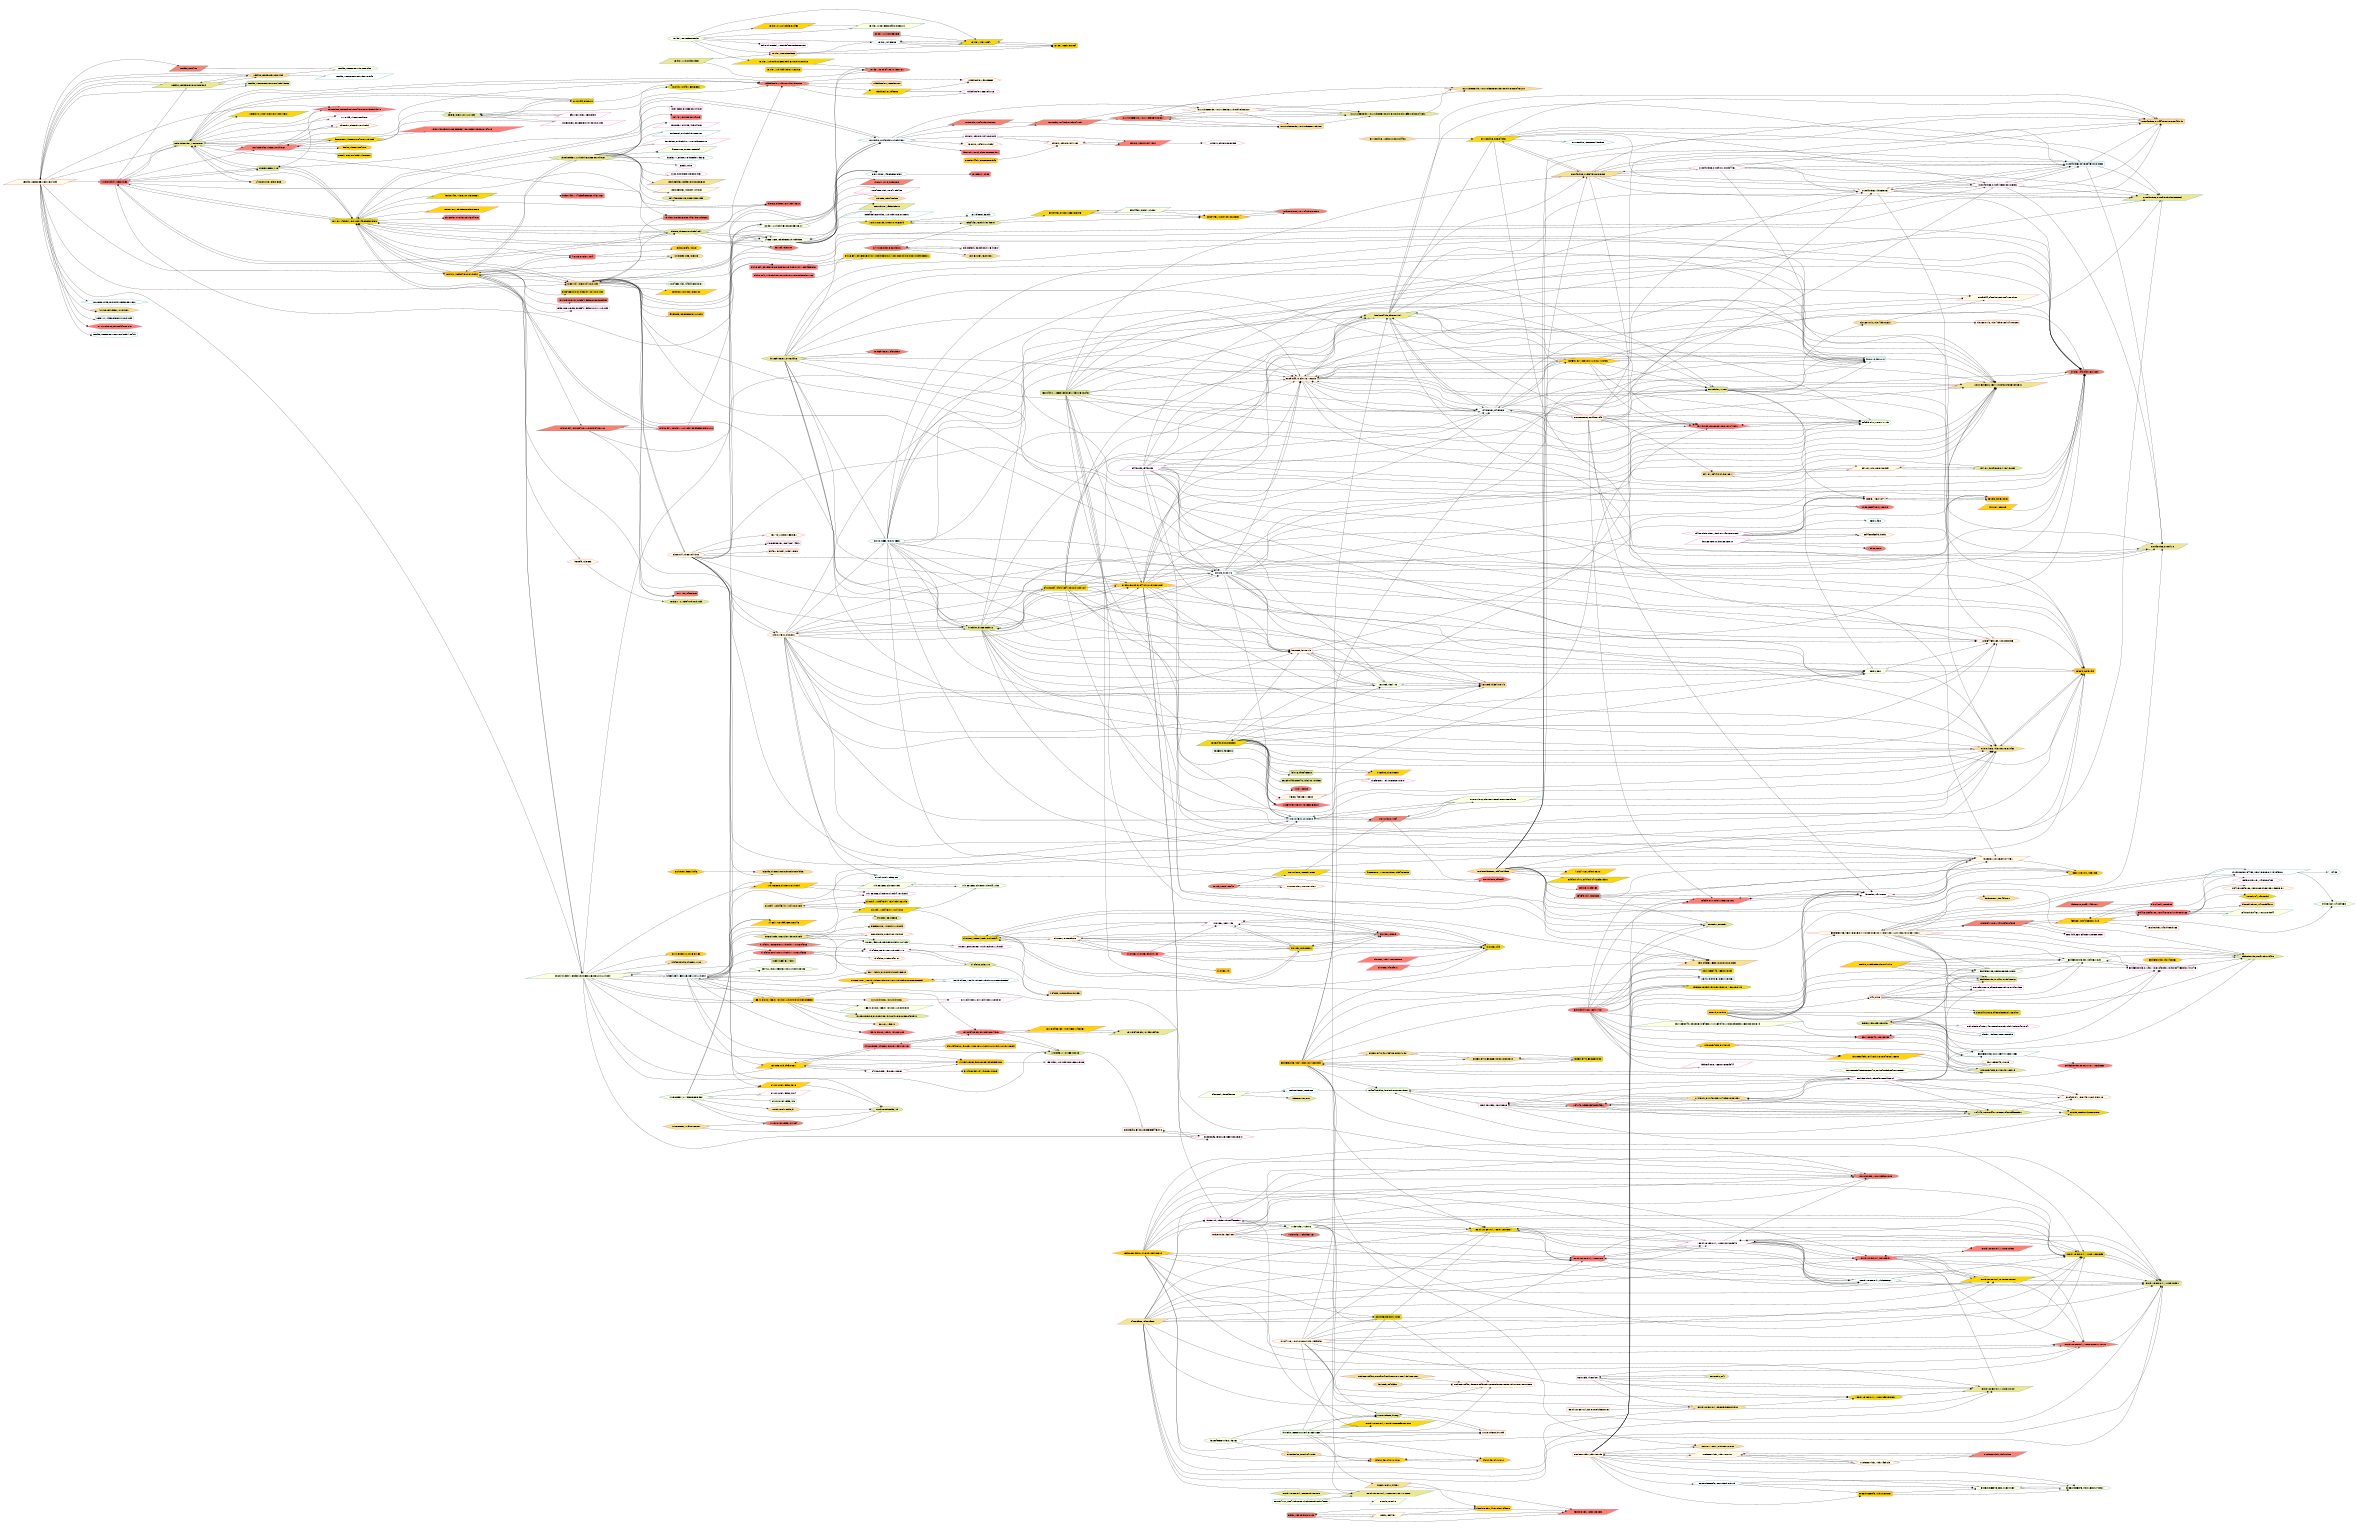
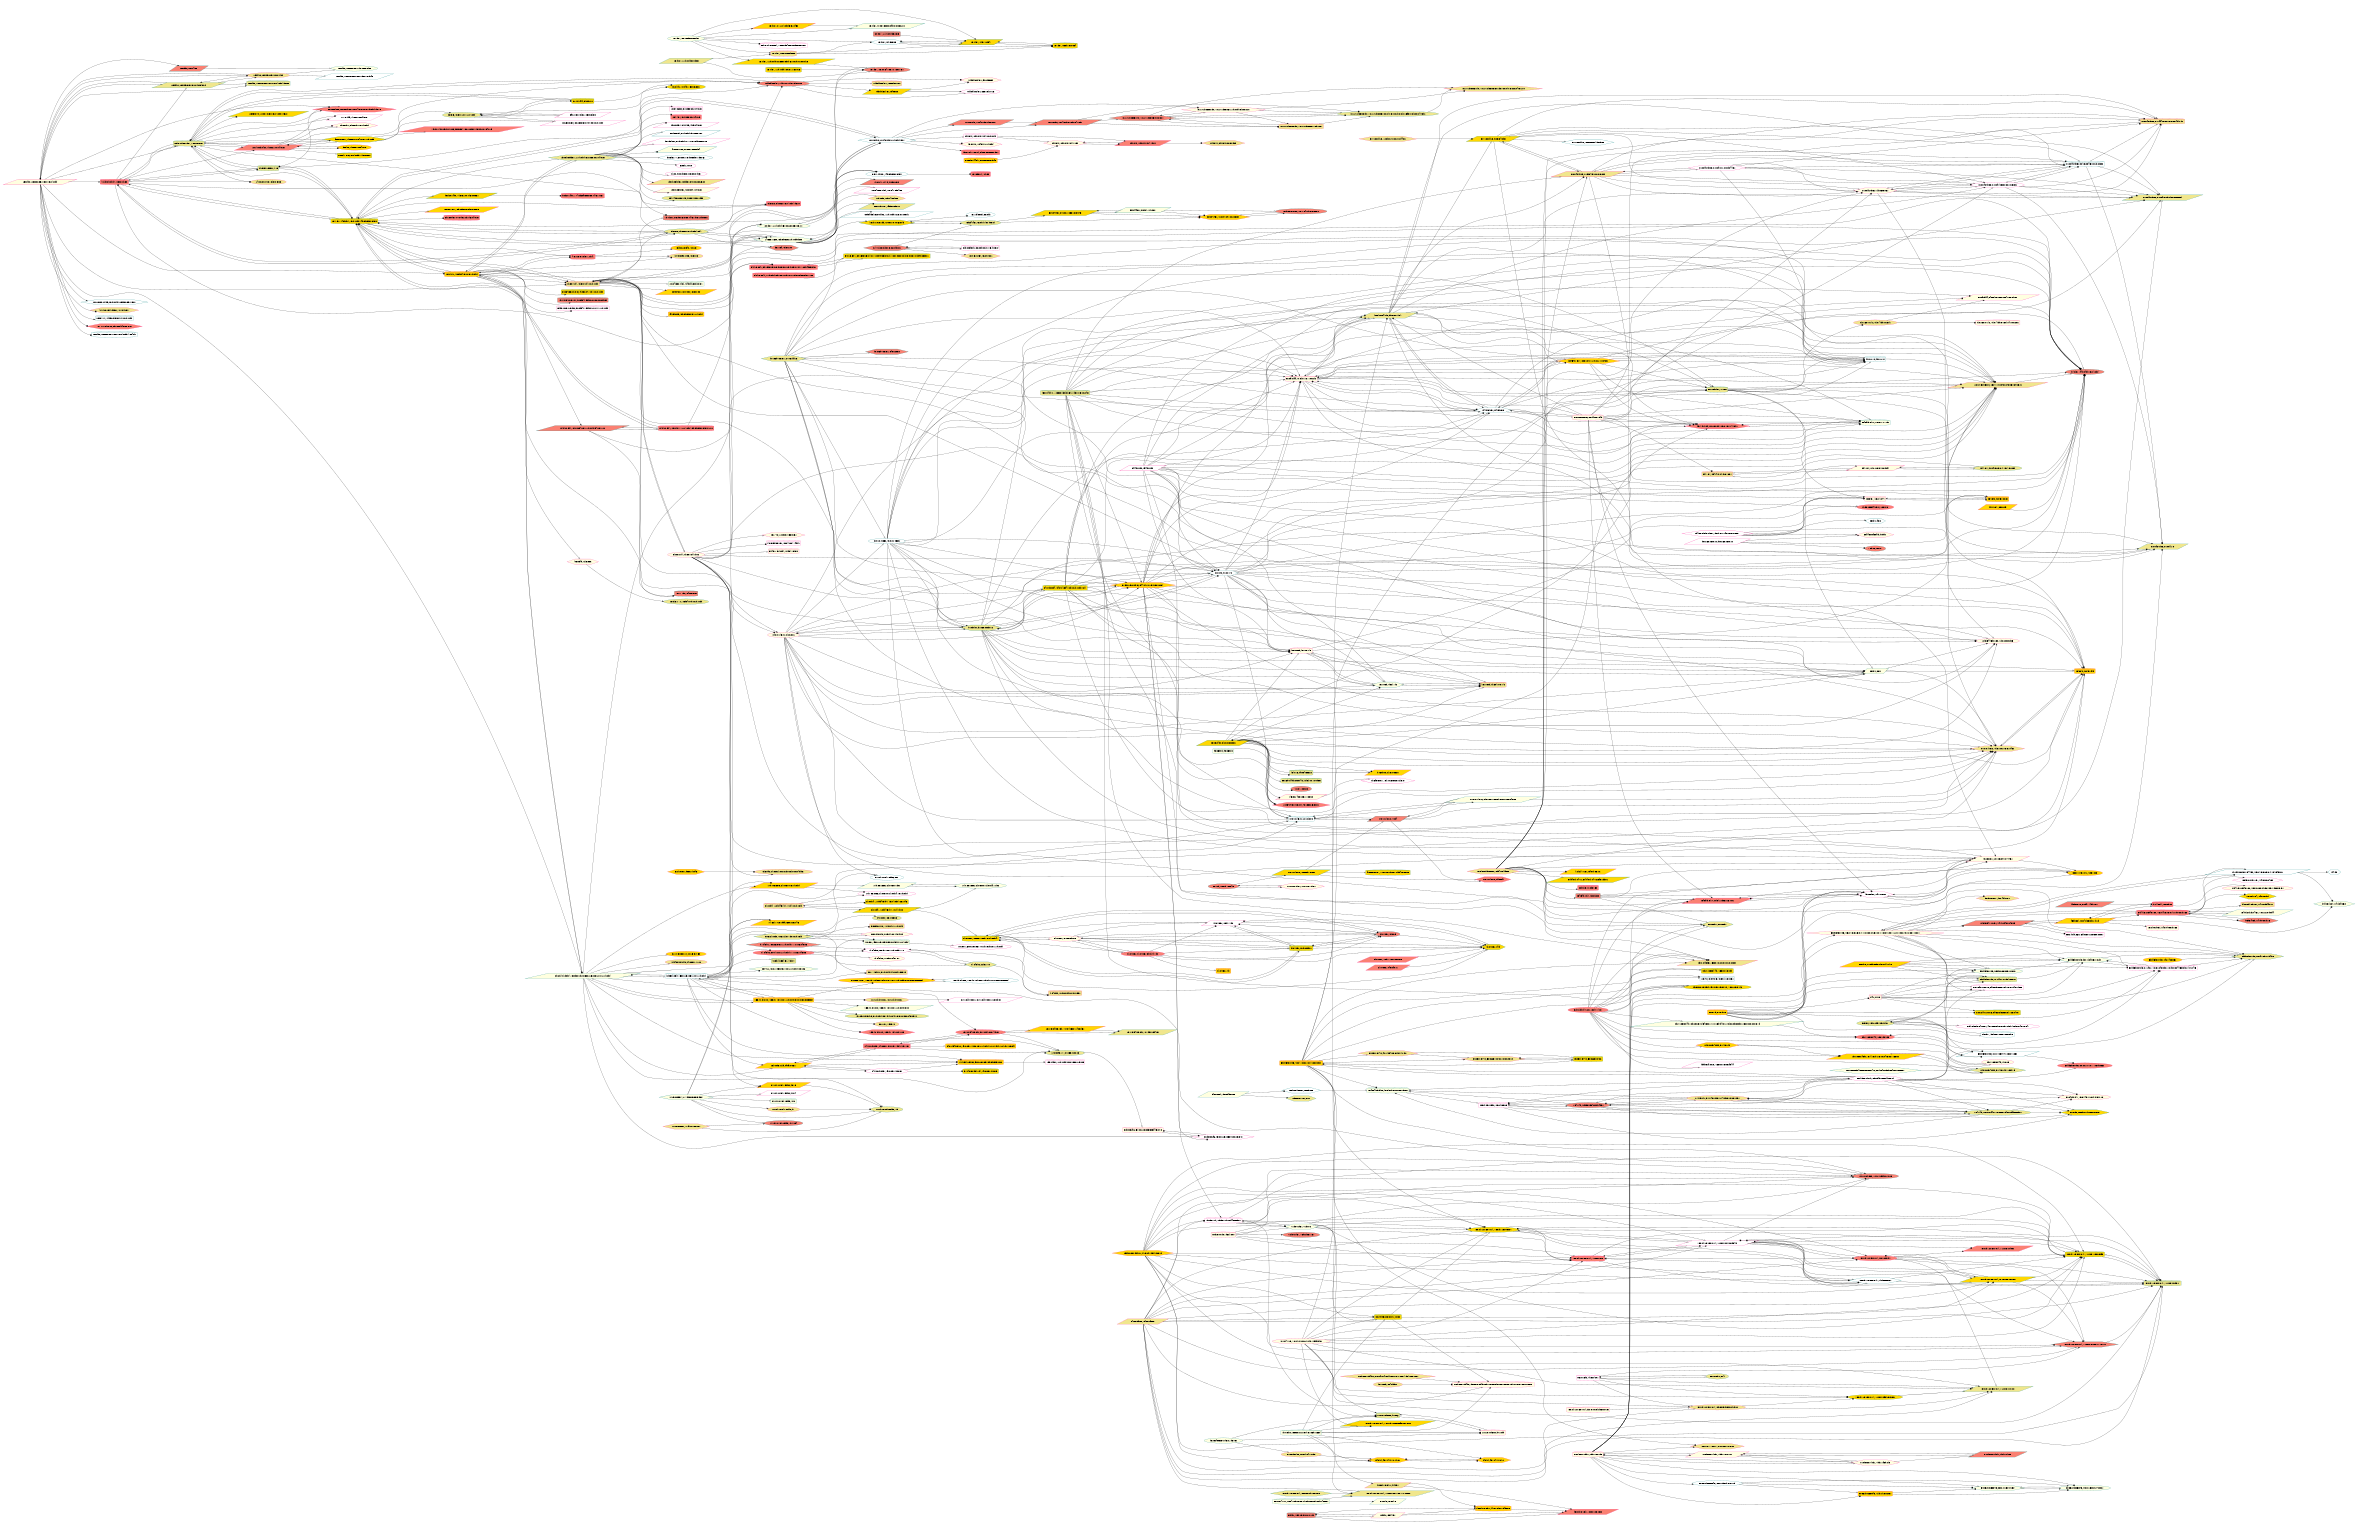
node "qiscus/QiscusCore-iOS": fillcolor white -> khaki
node "beberlei/zf-doctrine": added
